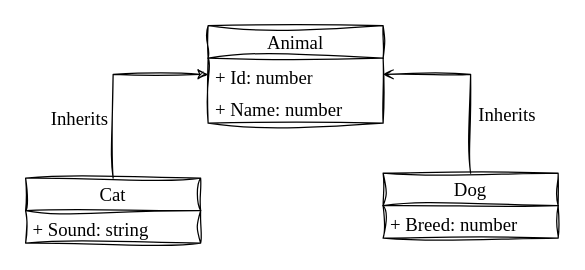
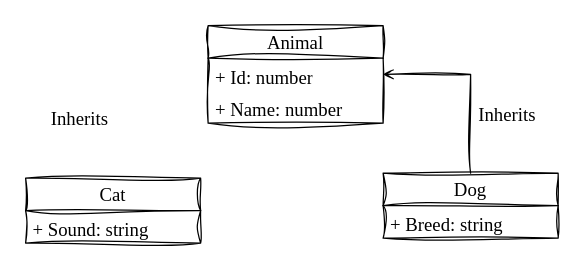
edge "Cat" -> "+ Id: number": removed
node "+ Breed: number": label "+ Breed: number" -> "+ Breed: string"
